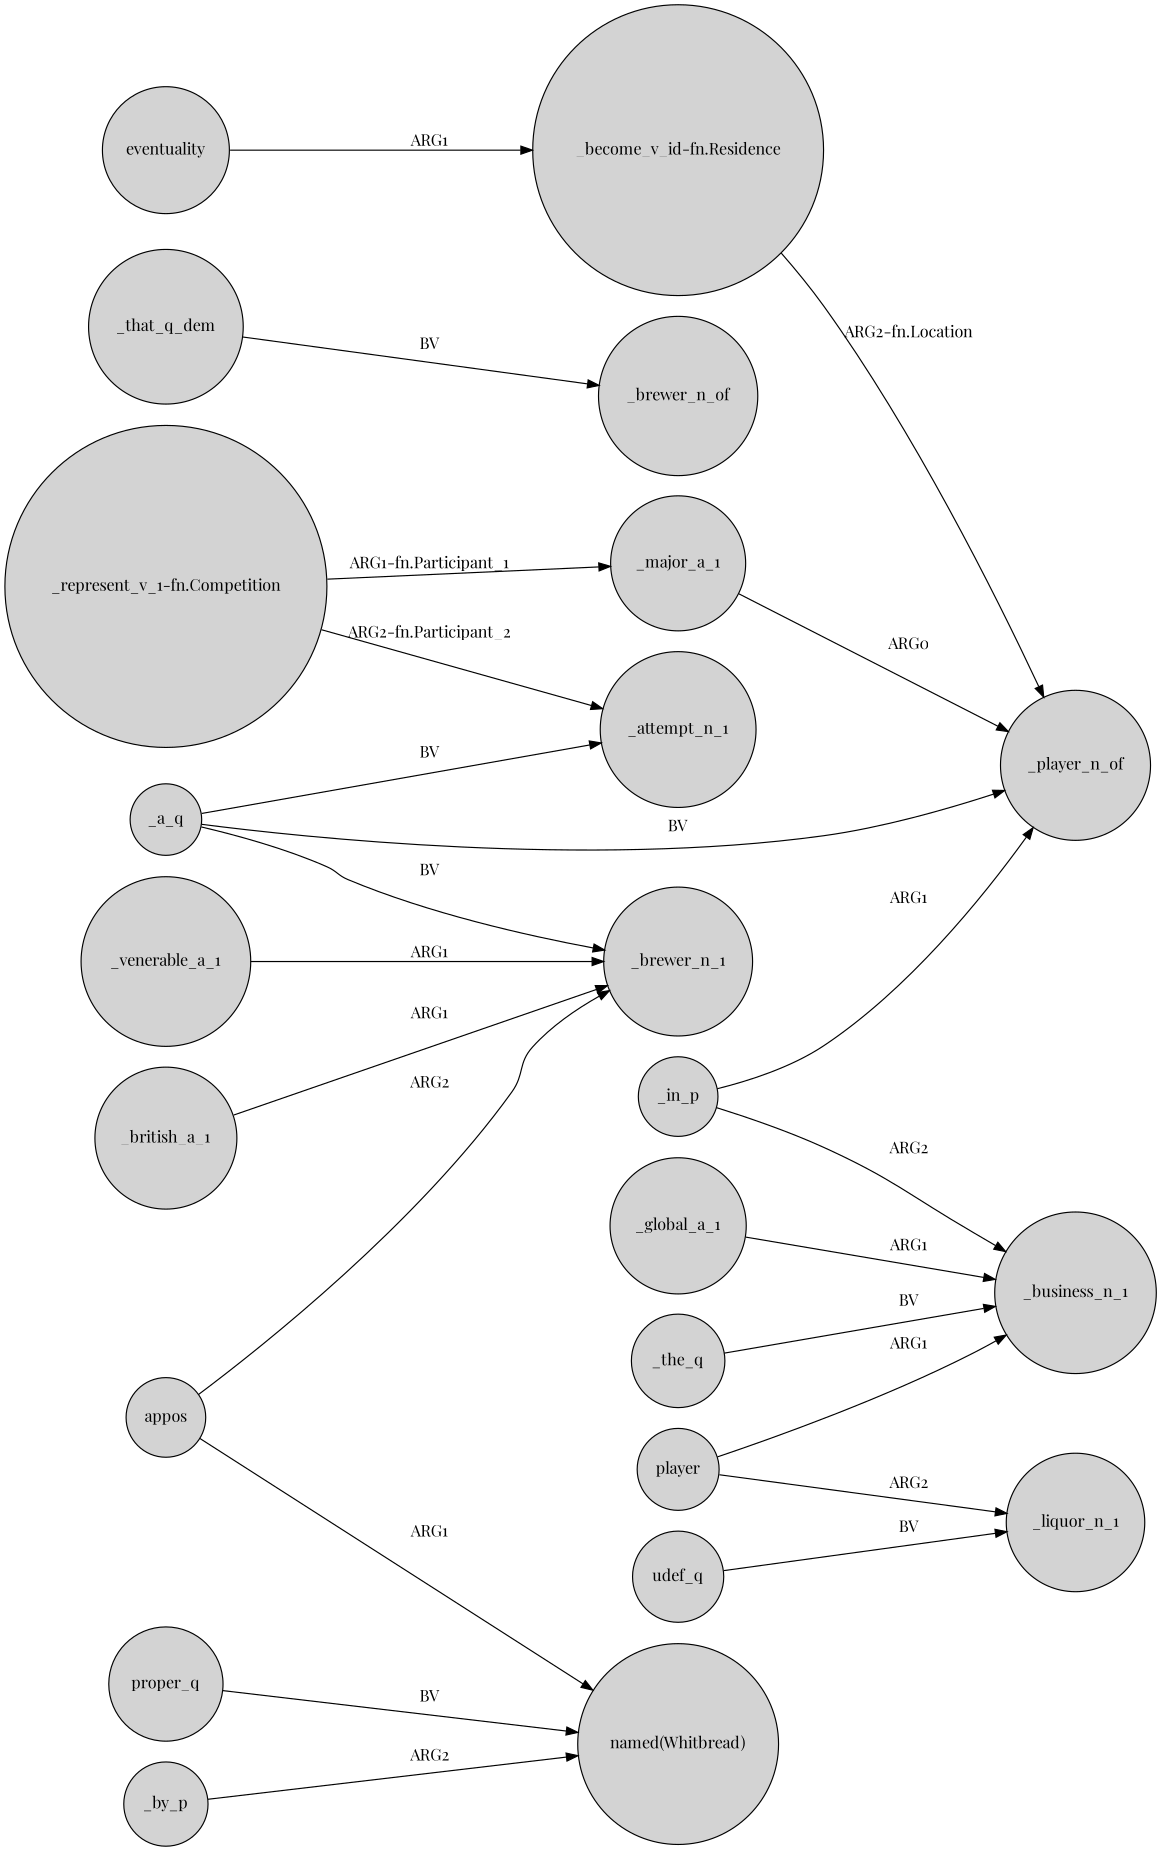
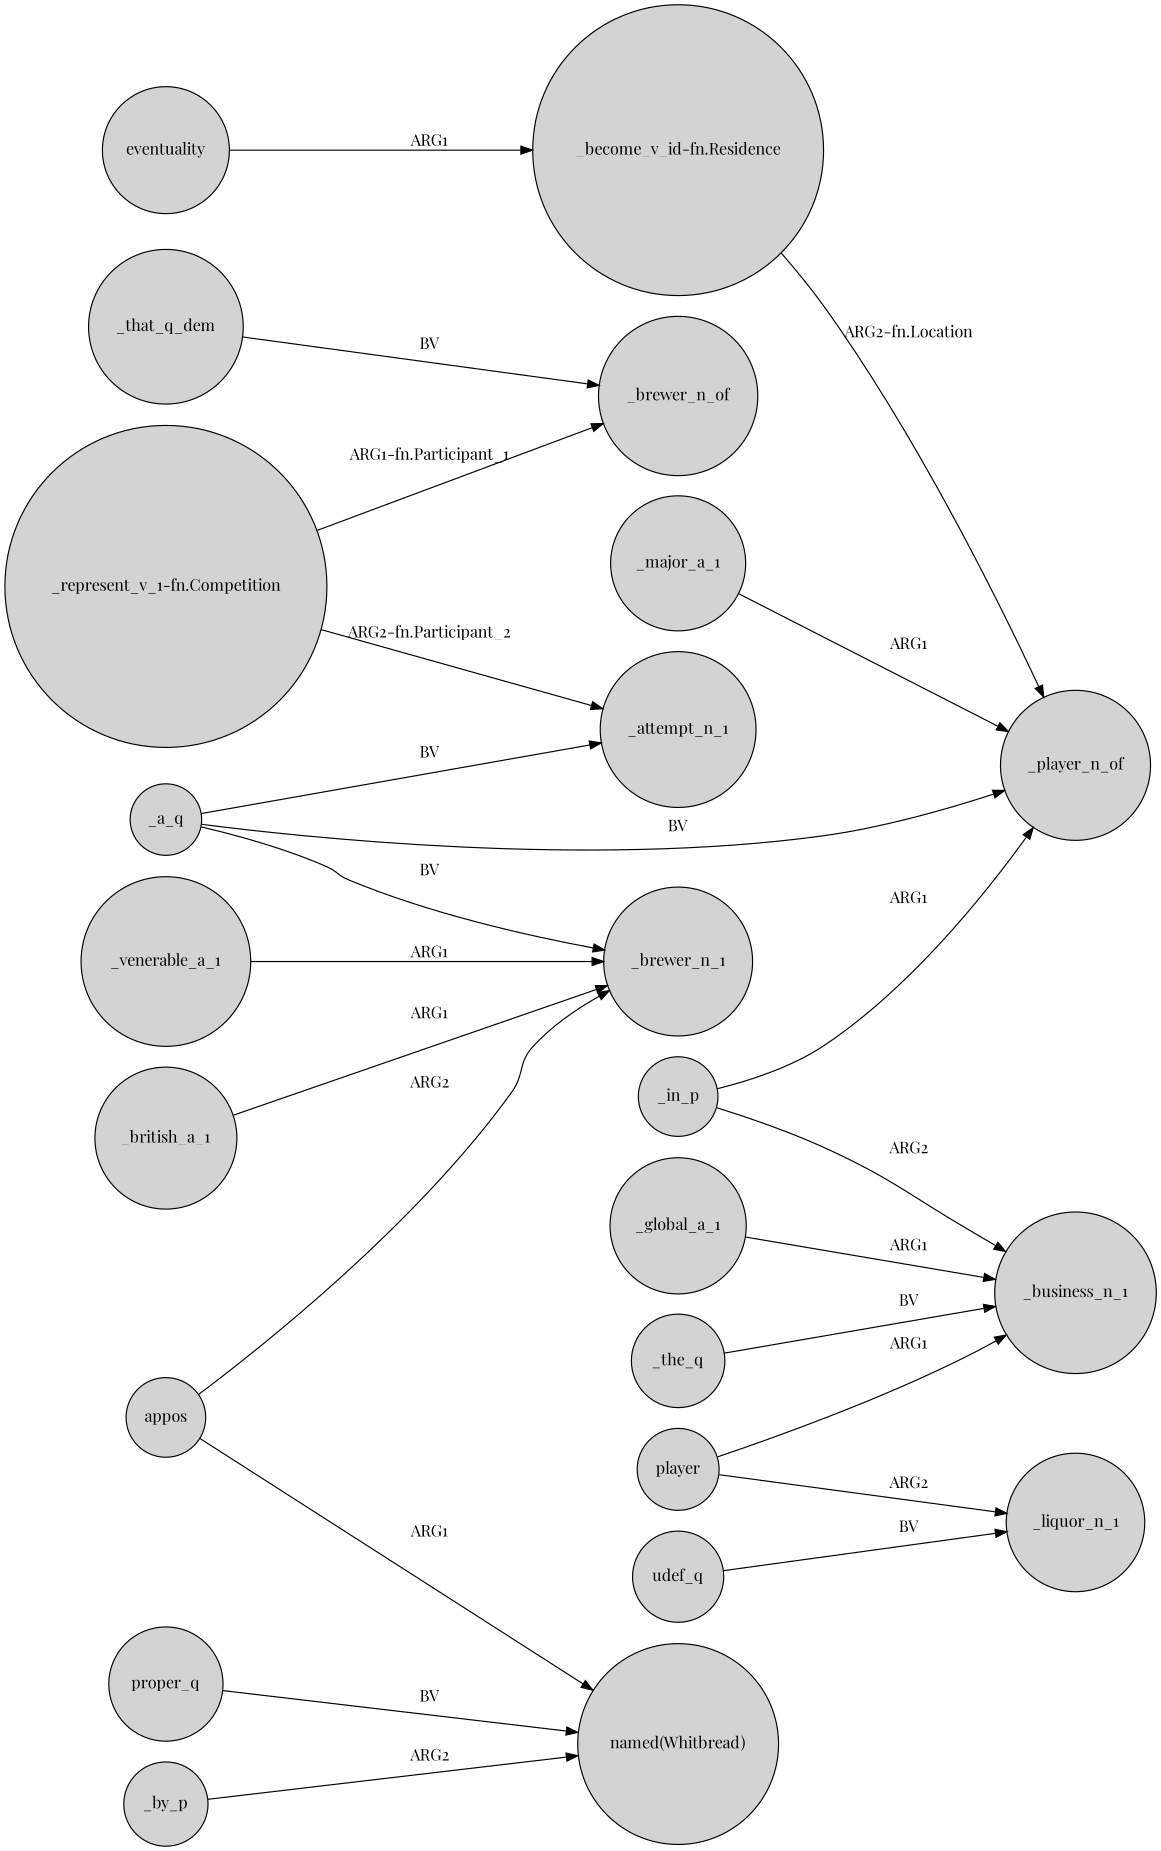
edge "_represent_v_1-fn.Competition" -> "_major_a_1": now "_represent_v_1-fn.Competition" -> "_brewer_n_of"
edge "_major_a_1" -> "_player_n_of": label "ARG0" -> "ARG1"
